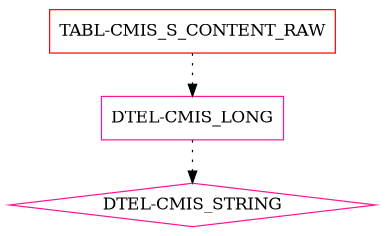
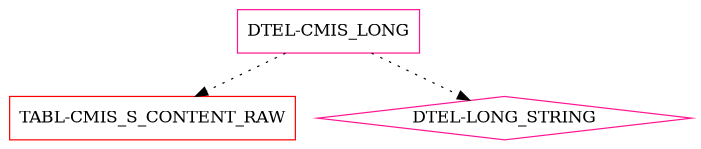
edge "TABL-CMIS_S_CONTENT_RAW" -> "DTEL-CMIS_LONG": reversed
node "DTEL-CMIS_STRING": label "DTEL-CMIS_STRING" -> "DTEL-LONG_STRING"
